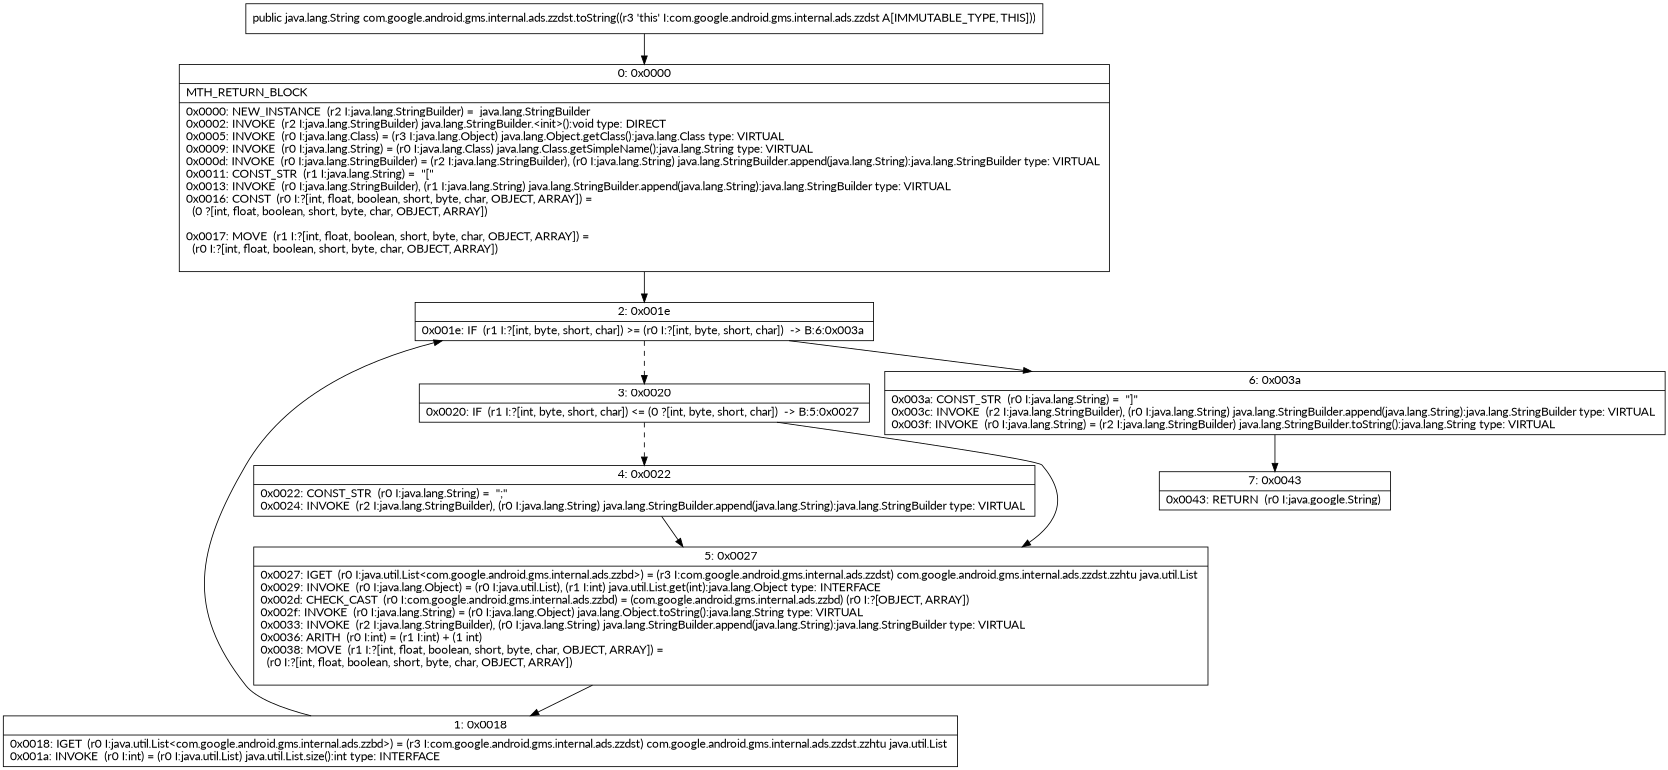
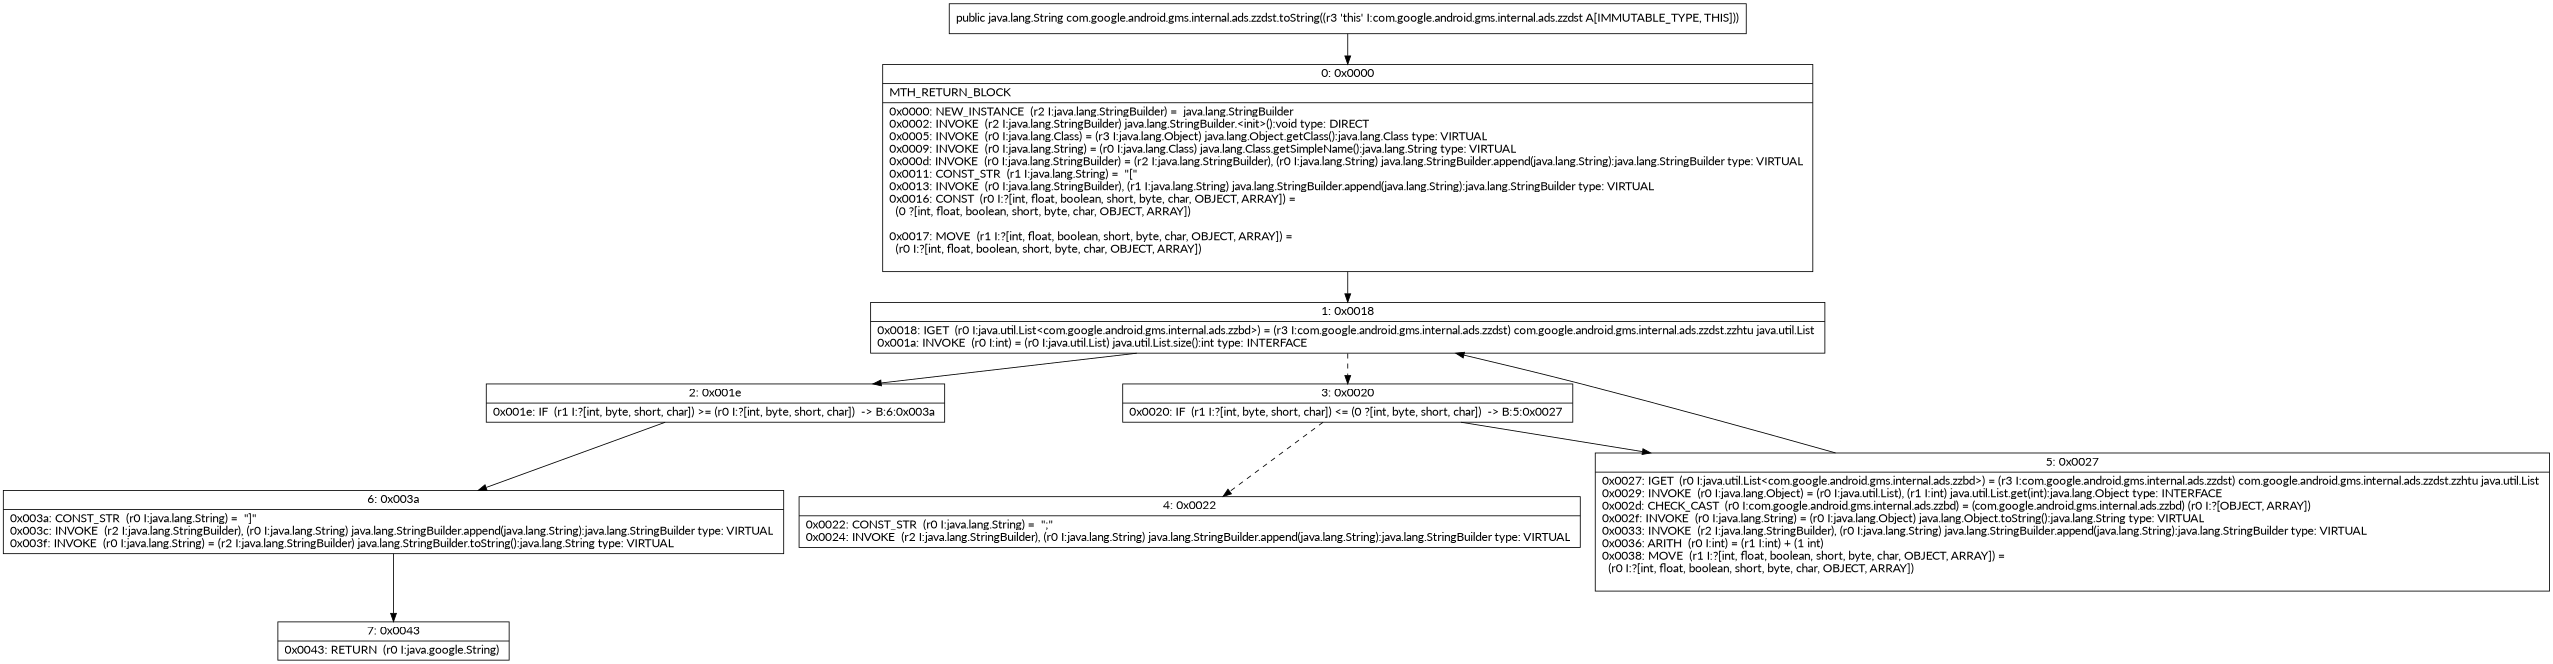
edge "0: 0x0000" -> "2: 0x001e": now "0: 0x0000" -> "1: 0x0018"
edge "2: 0x001e" -> "3: 0x0020": now "1: 0x0018" -> "3: 0x0020"
edge "4: 0x0022" -> "5: 0x0027": removed
